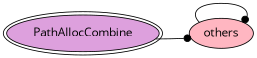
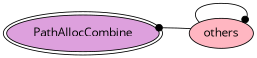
edge "PathAllocCombine" -> "others": reversed
